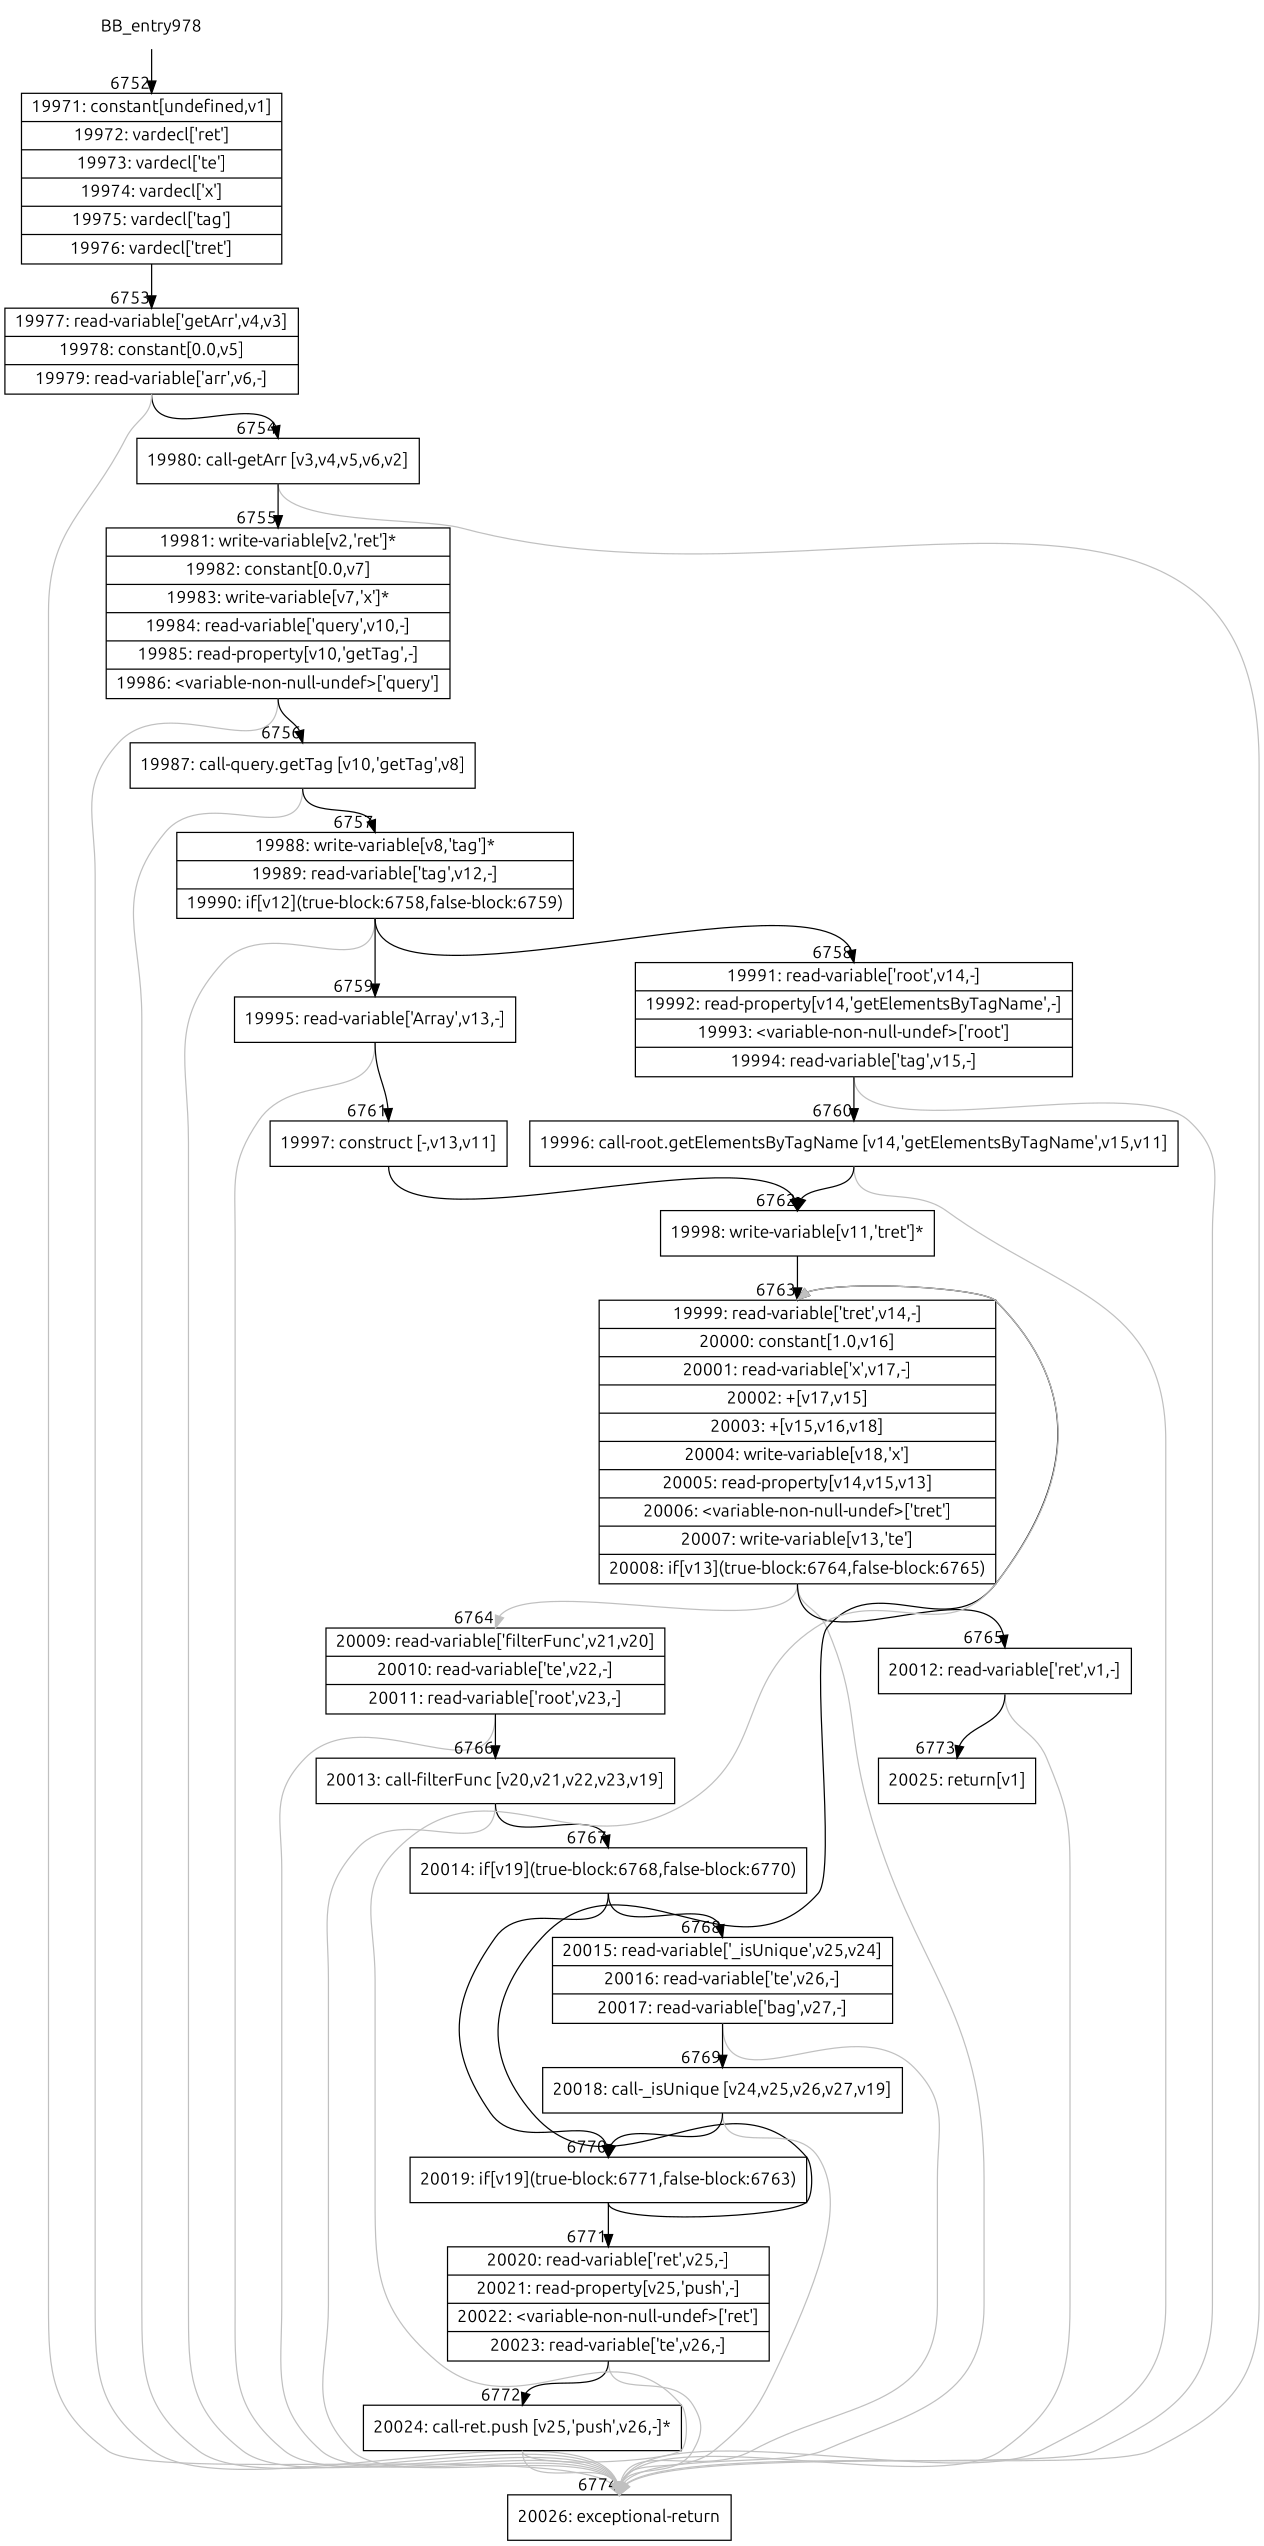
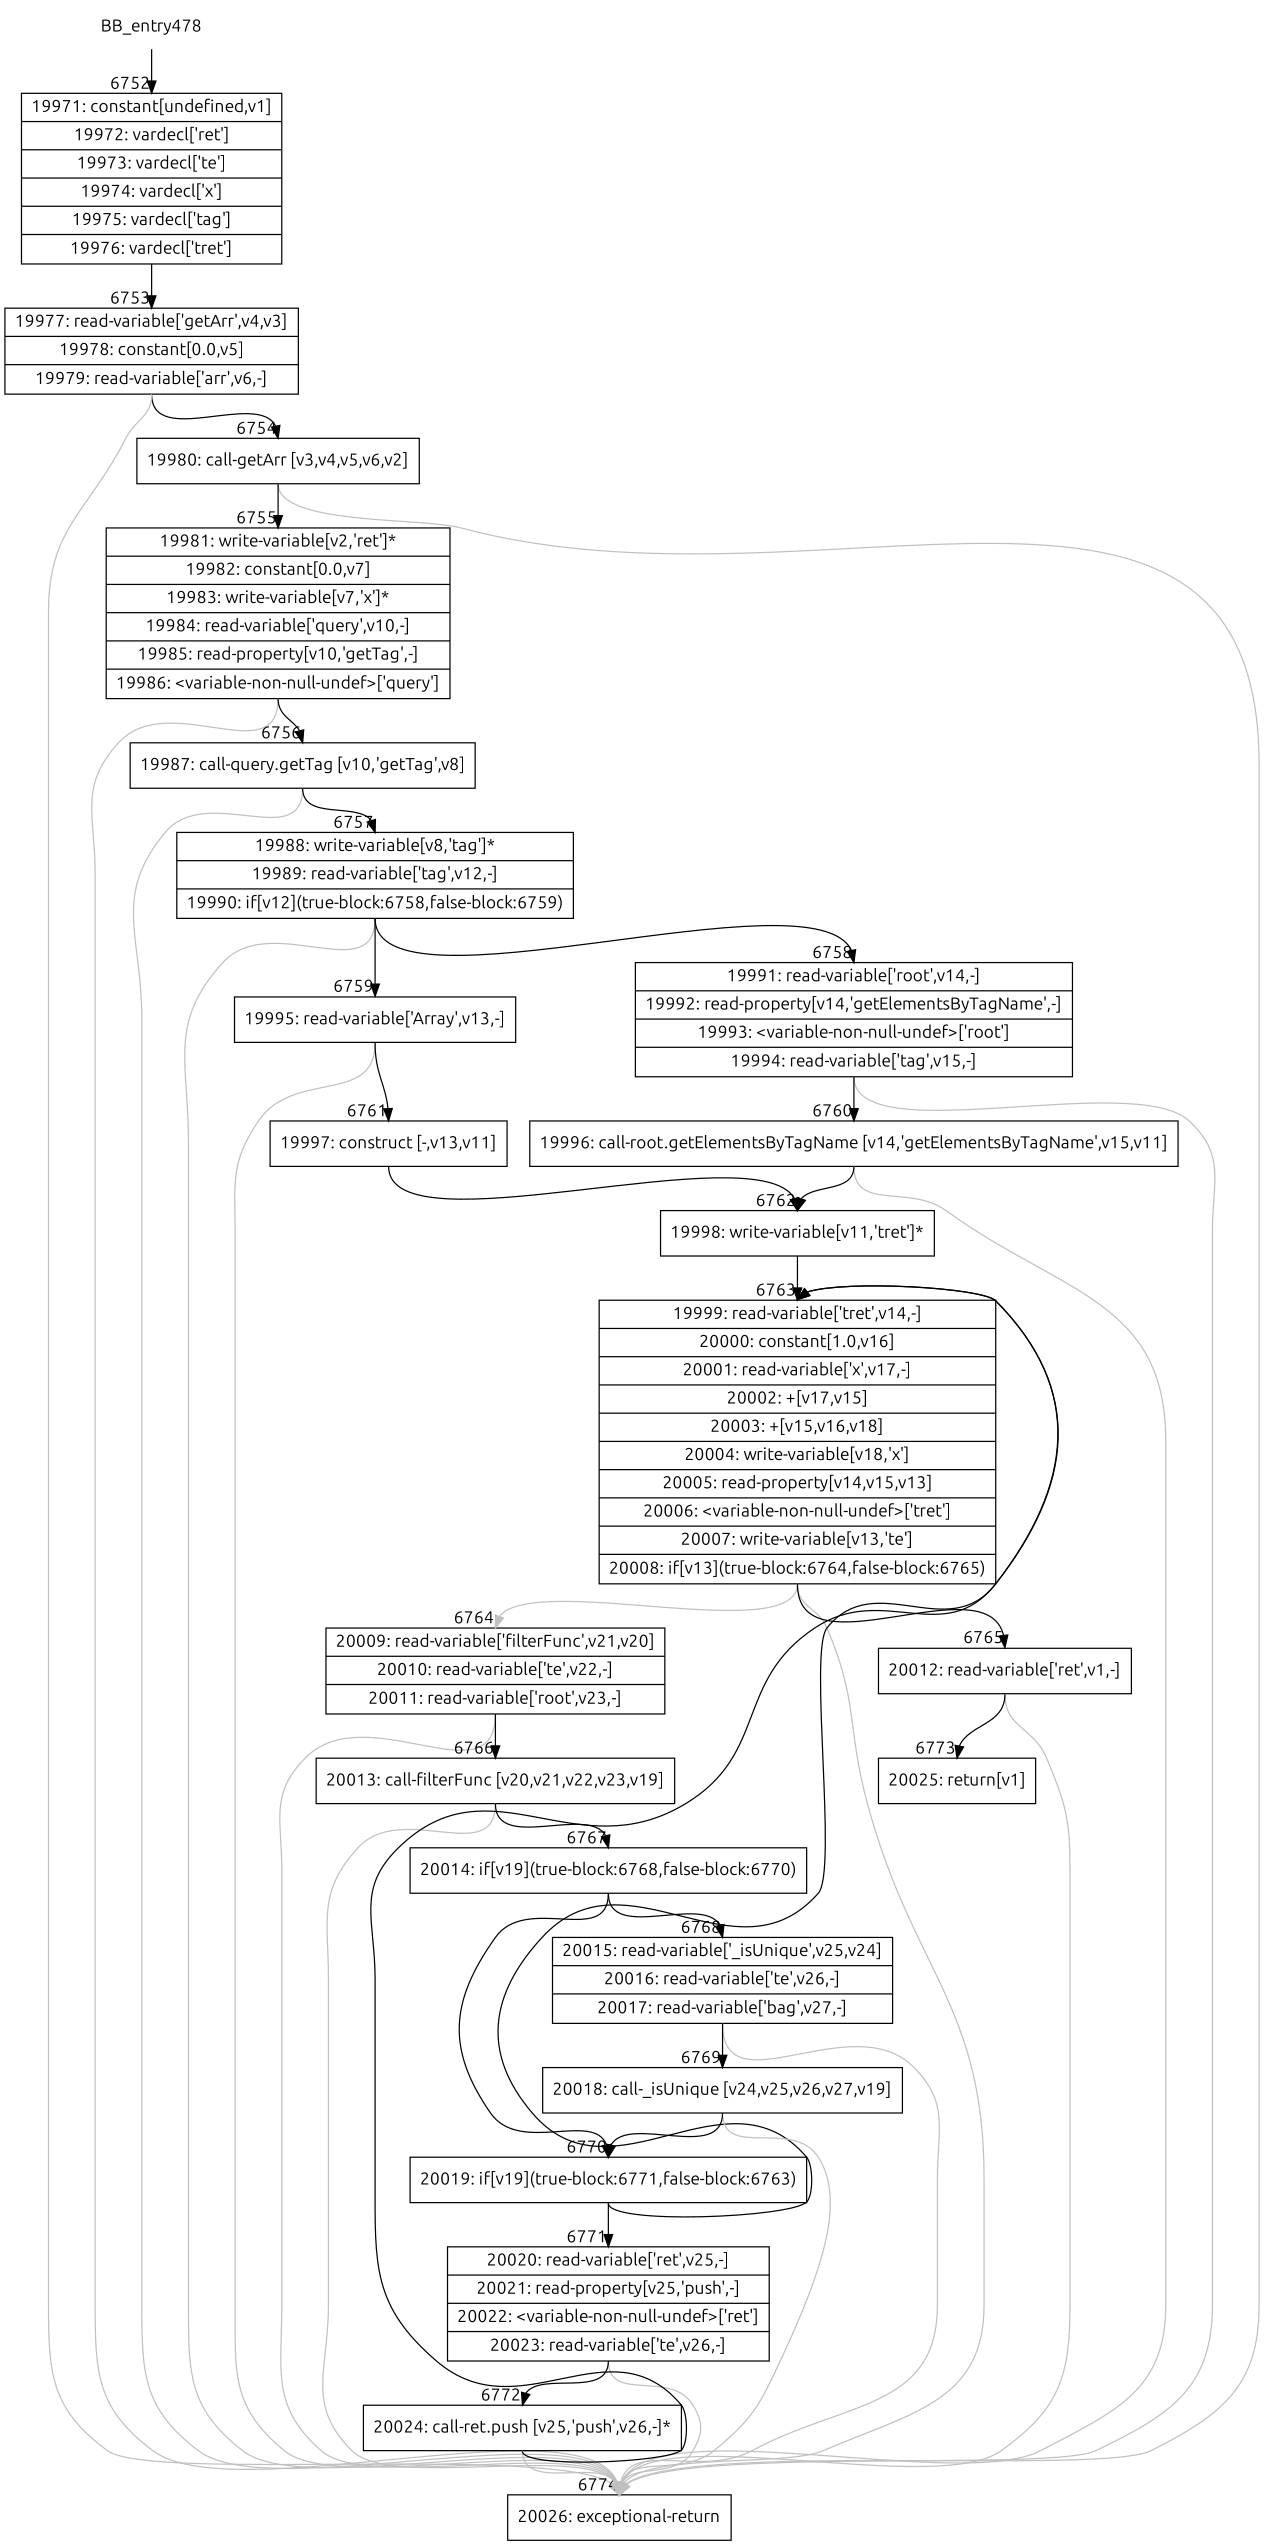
node "BB_entry978": label "BB_entry978" -> "BB_entry478"
edge "20024: call-ret.push [v25,'push',v26,-]*" -> "19999: read-variable['tret',v14,-]": color gray -> black
